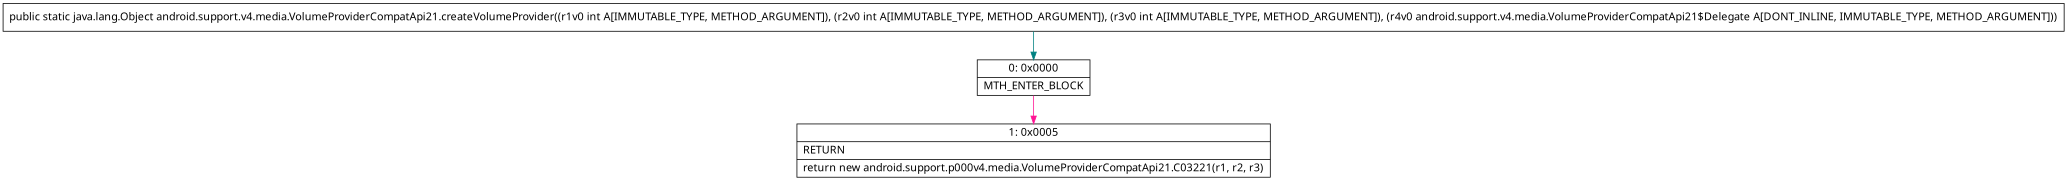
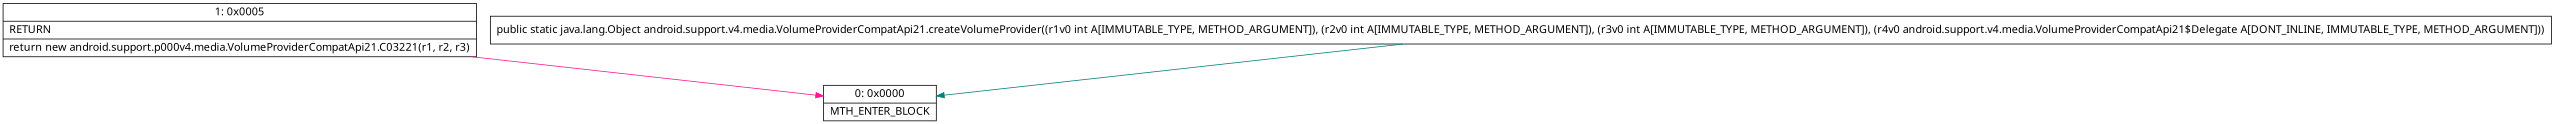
edge "0: 0x0000" -> "1: 0x0005": reversed
